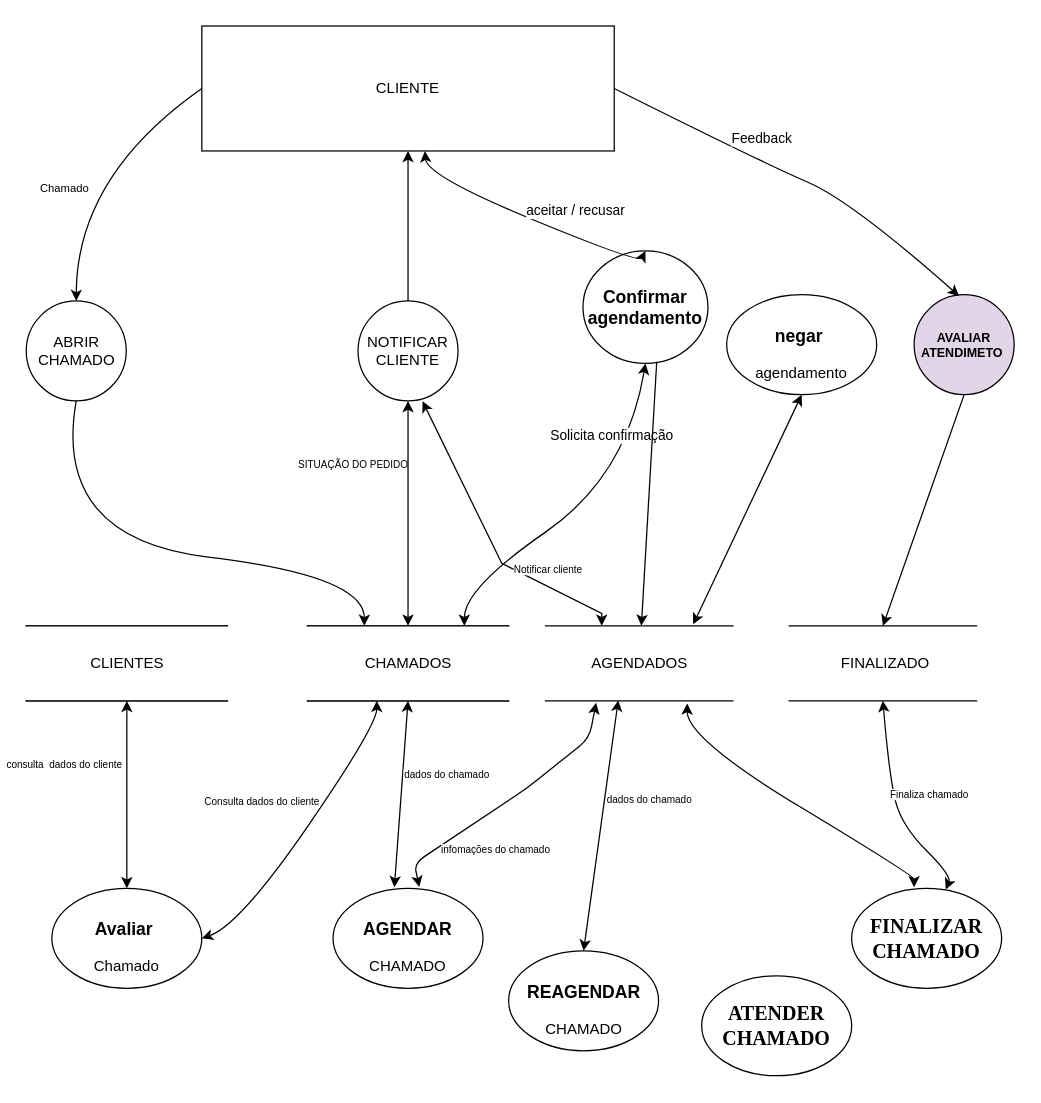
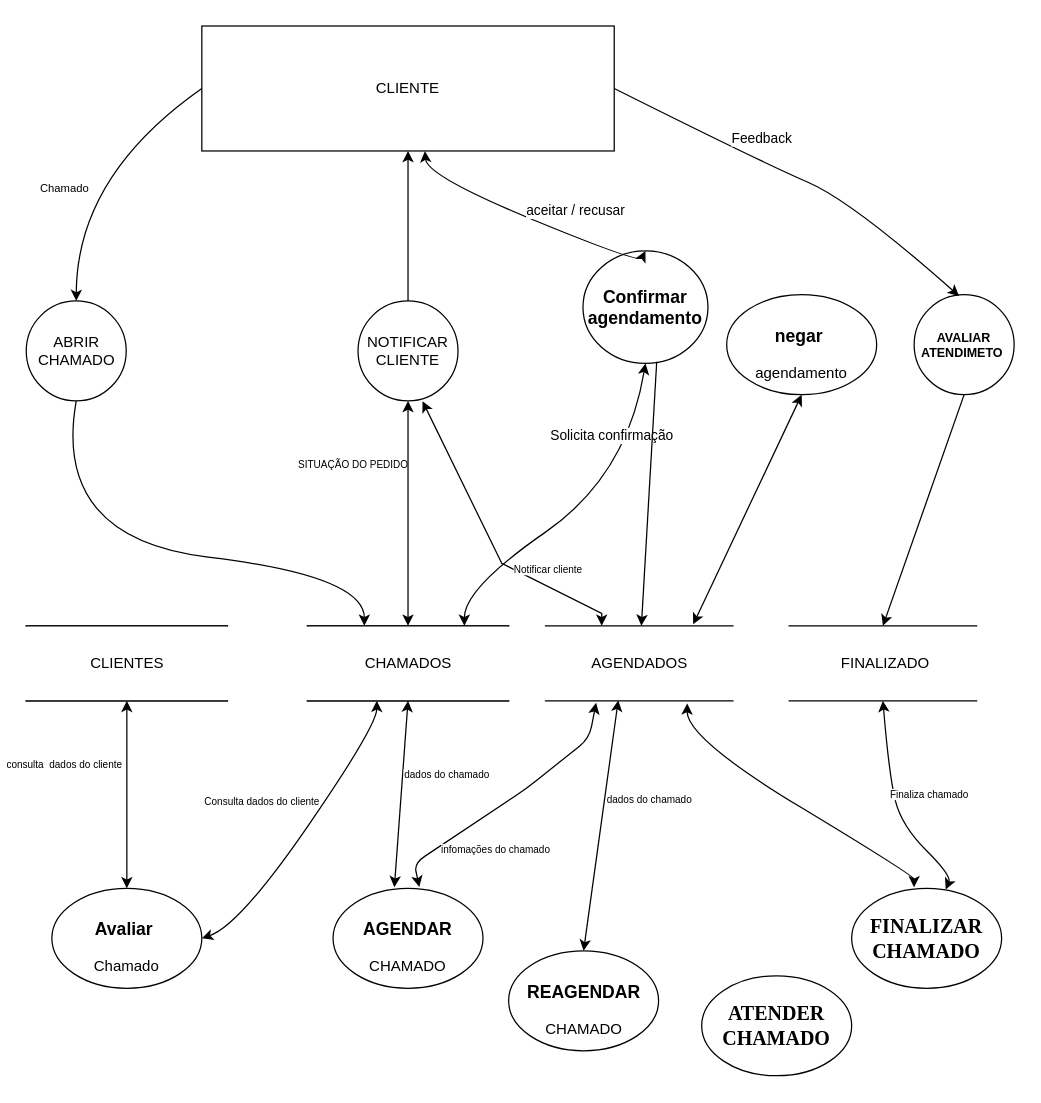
node "AVALIAR ATENDIMETO": fillcolor #e1d5e7 -> #ffffff
